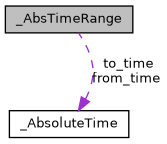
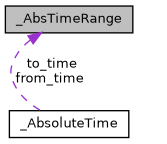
edge "_AbsTimeRange" -> "_AbsoluteTime": reversed
